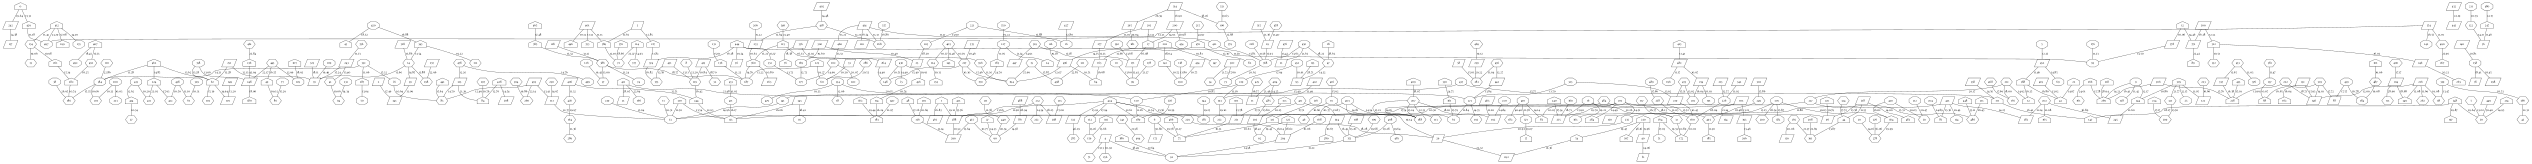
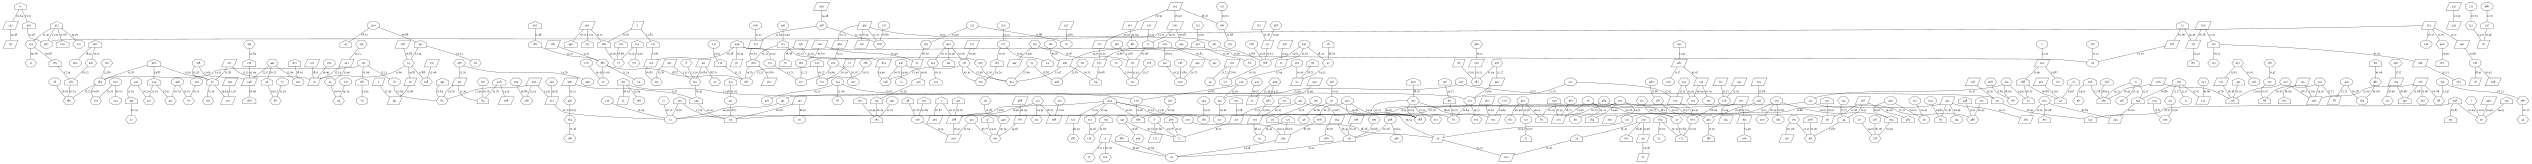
edge "354" -- "140": added, label "13.73"
edge "317" -- "75": now "241" -- "75"
